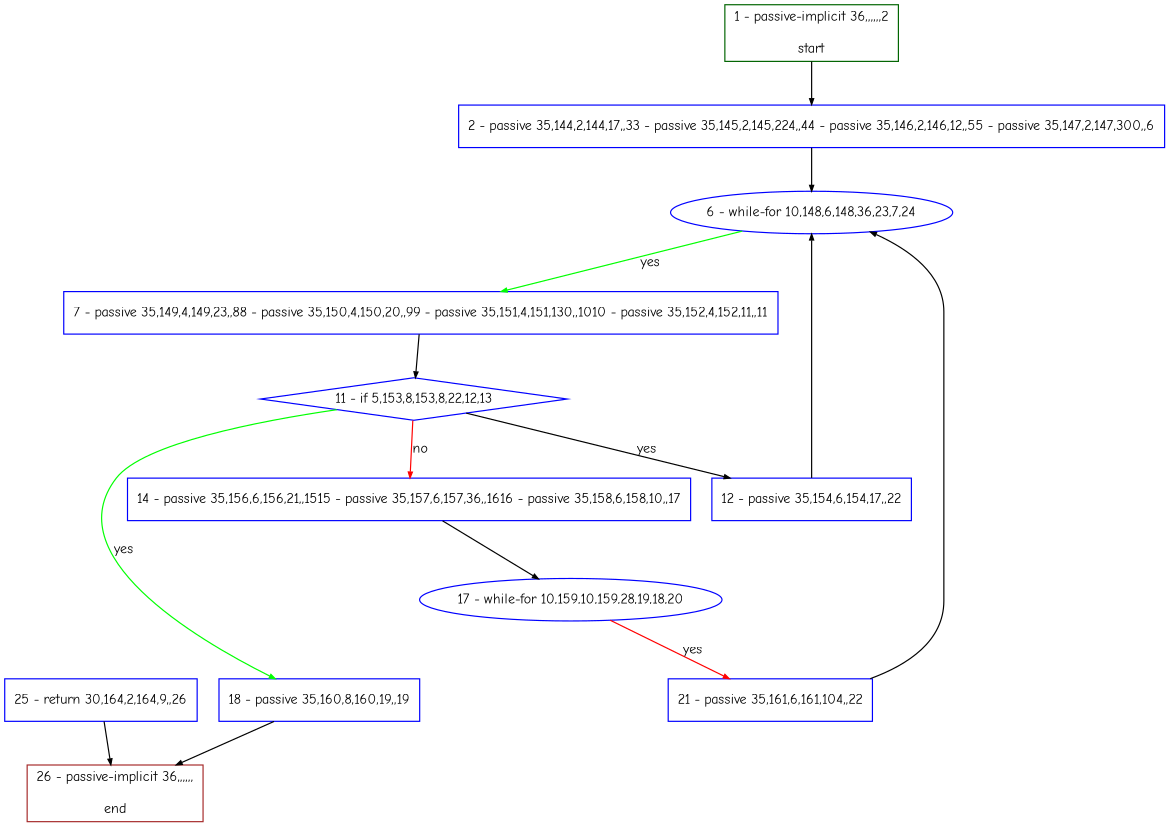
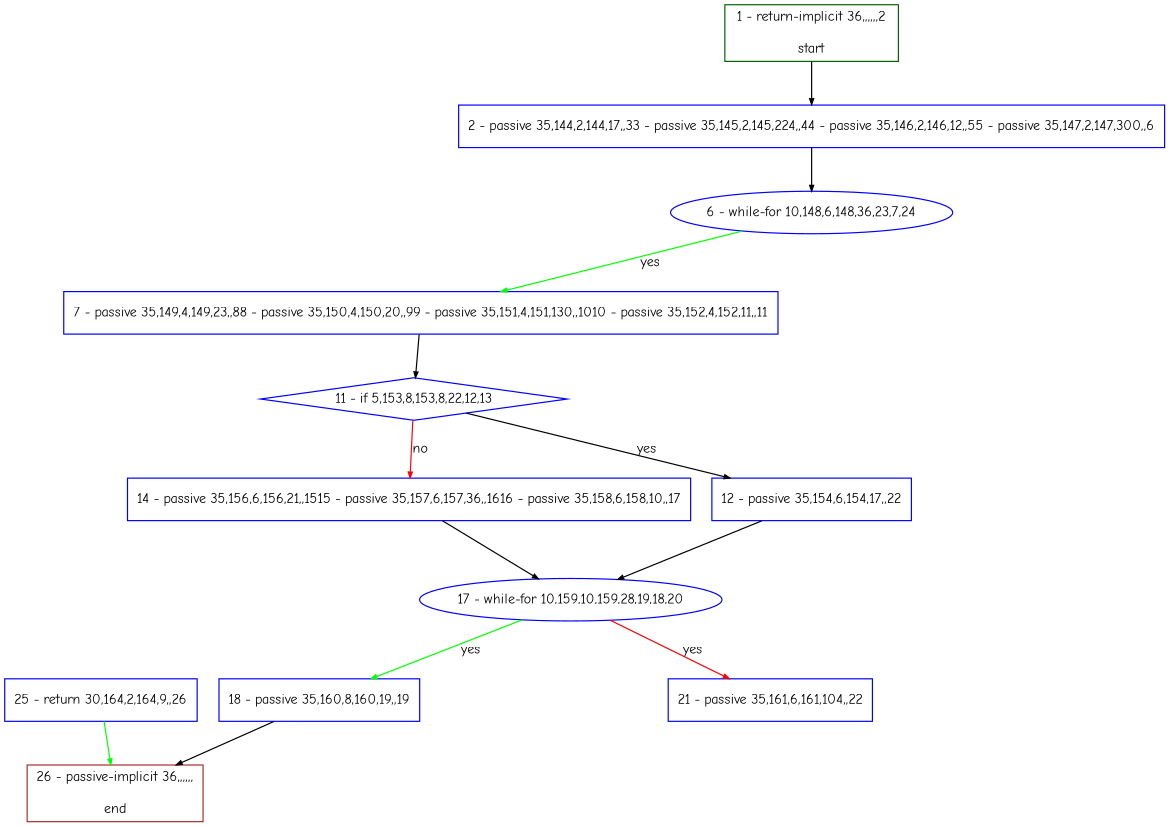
node "1 - passive-implicit 36,,,,,,2 start": label "1 - passive-implicit 36,,,,,,2 start" -> "1 - return-implicit 36,,,,,,2 start"
edge "12 - passive 35,154,6,154,17,,22" -> "6 - while-for 10,148,6,148,36,23,7,24": now "12 - passive 35,154,6,154,17,,22" -> "17 - while-for 10,159,10,159,28,19,18,20"
edge "21 - passive 35,161,6,161,104,,22" -> "6 - while-for 10,148,6,148,36,23,7,24": removed
edge "11 - if 5,153,8,153,8,22,12,13" -> "18 - passive 35,160,8,160,19,,19": now "17 - while-for 10,159,10,159,28,19,18,20" -> "18 - passive 35,160,8,160,19,,19"
edge "25 - return 30,164,2,164,9,,26" -> "26 - passive-implicit 36,,,,,, end": color #000000 -> #00ff00
